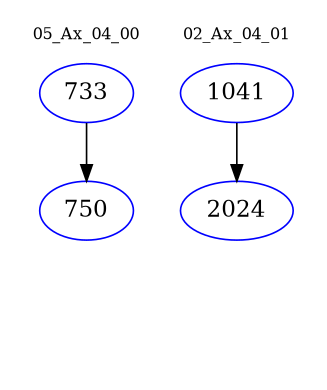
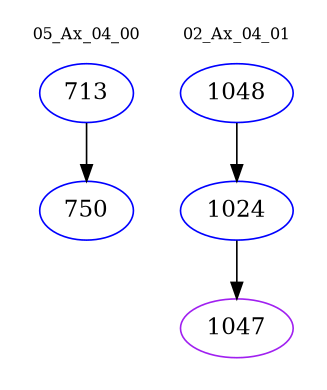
node "733": label "733" -> "713"
node "1041": label "1041" -> "1048"
node "2024": label "2024" -> "1024"
node "1047": added
